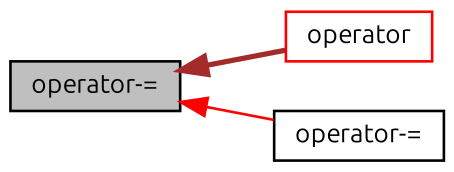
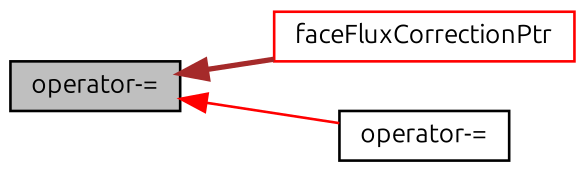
node "operator": label "operator" -> "faceFluxCorrectionPtr"
